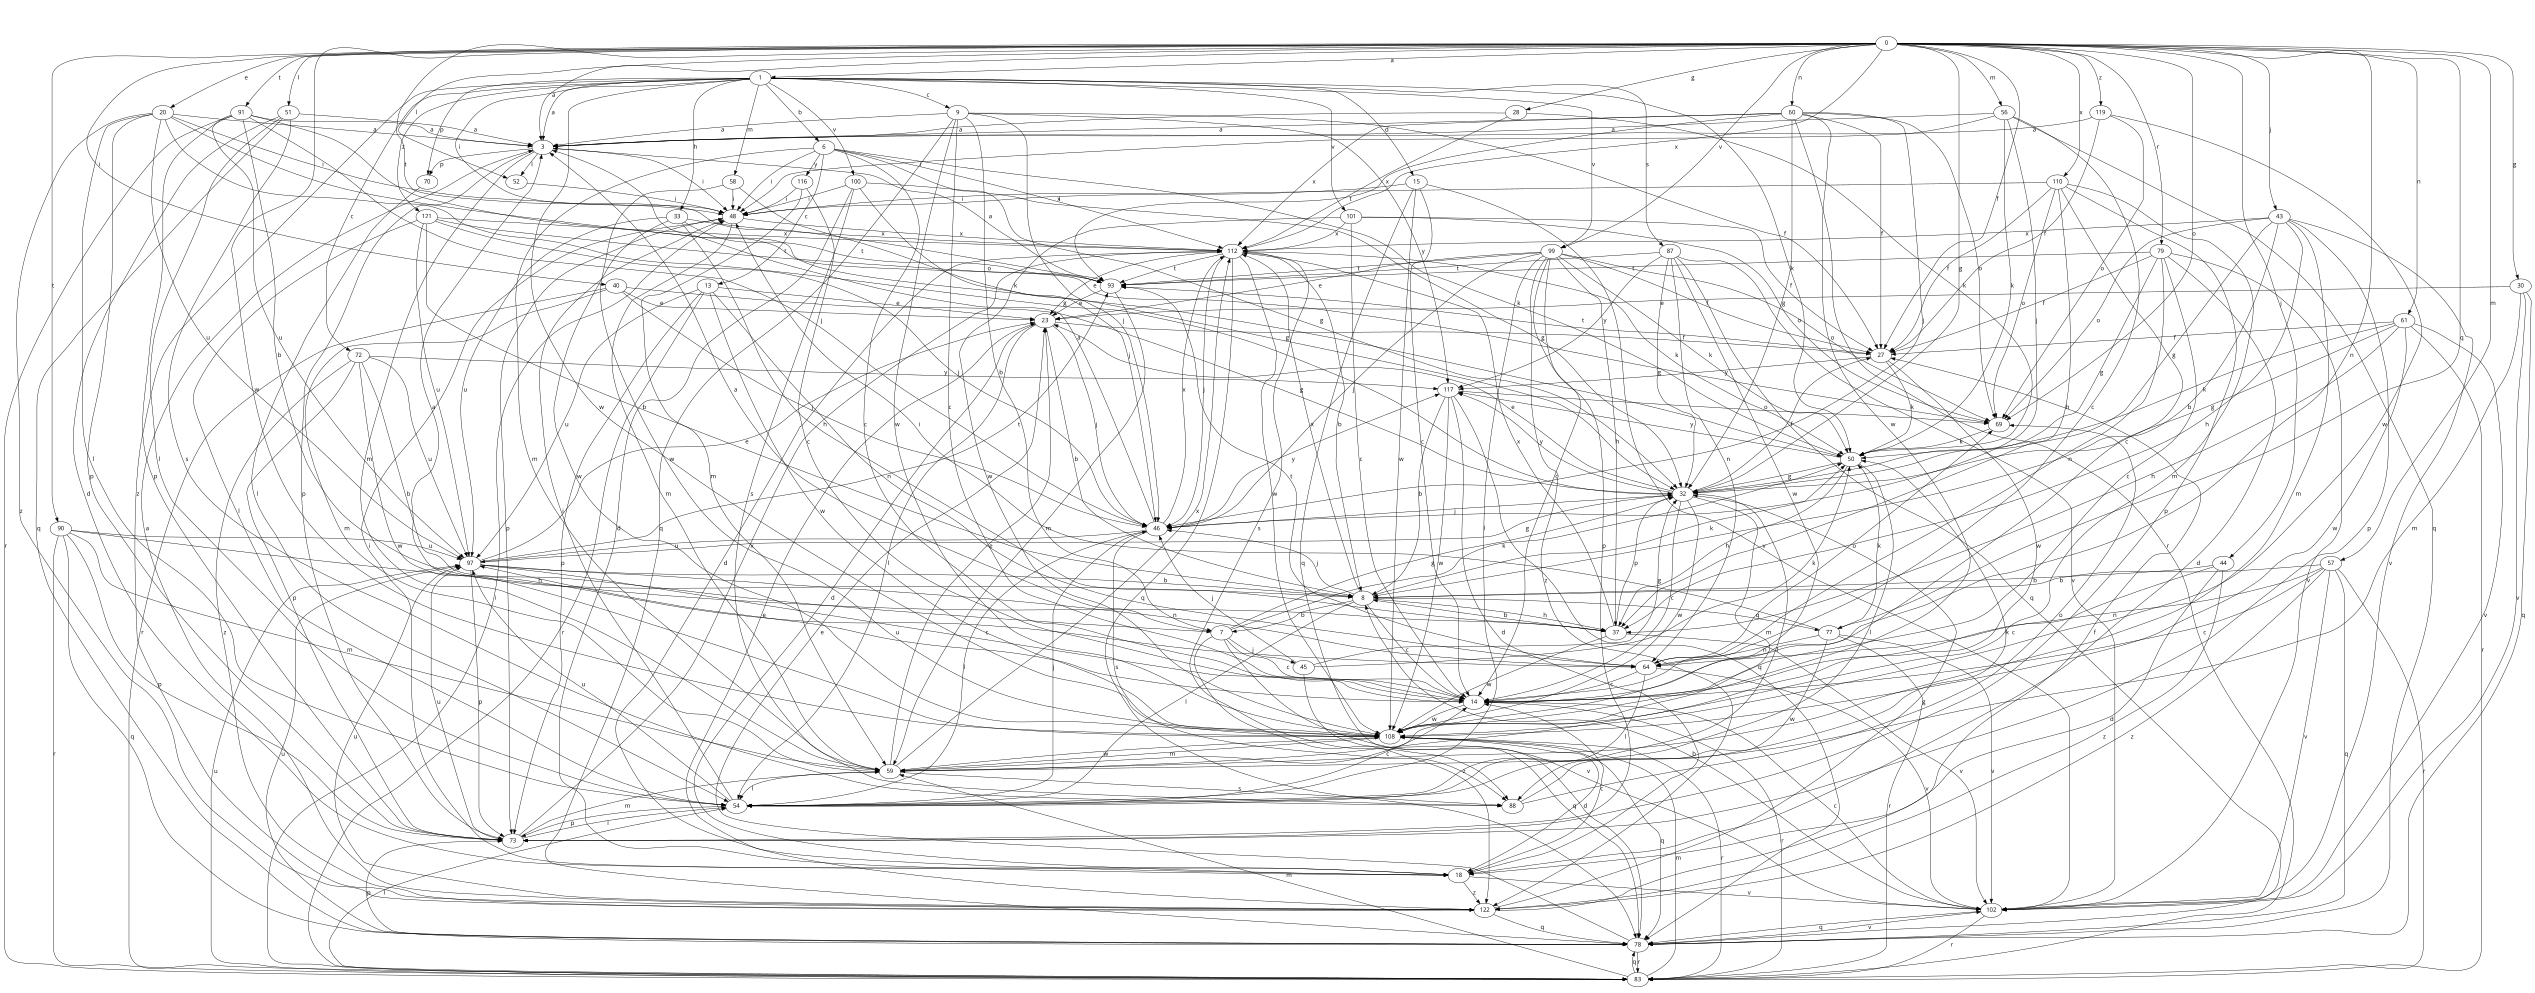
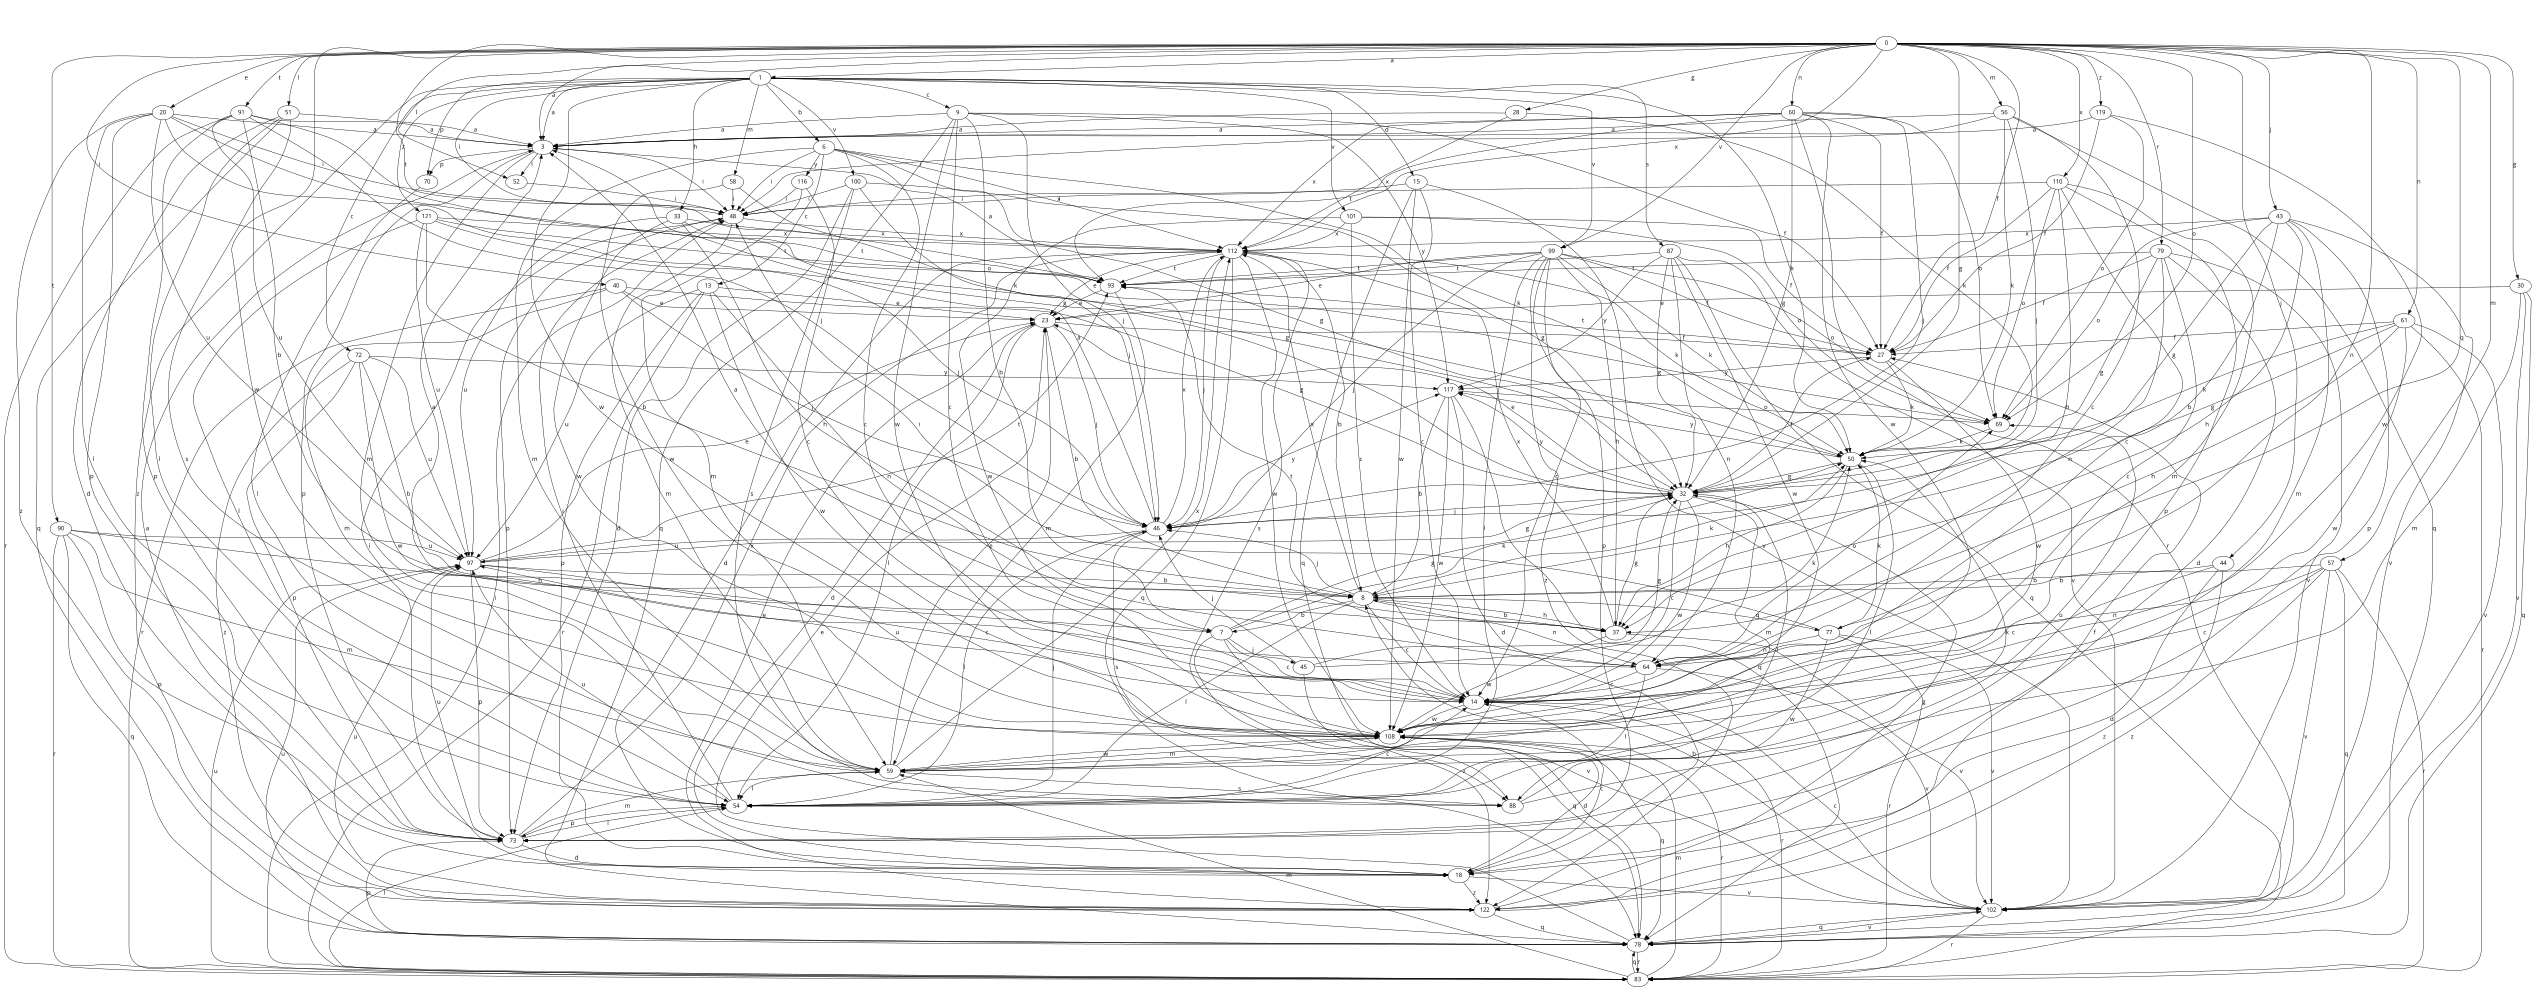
edge "37" -> "32": label "p" -> "g"
edge "97" -> "64": now "8" -> "64"
edge "73" -> "18": added, label "d"
